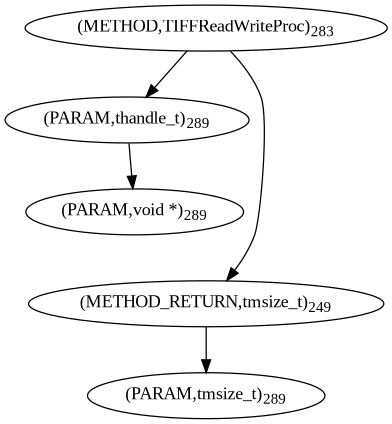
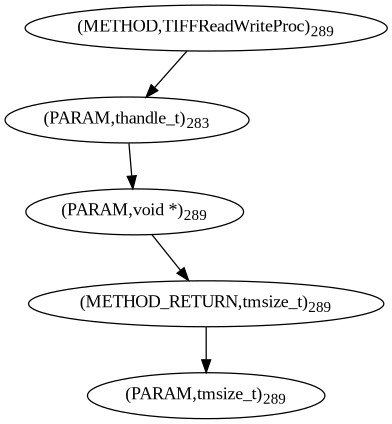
node "(METHOD,TIFFReadWriteProc)": text "283" -> "289"
node "(PARAM,thandle_t)": text "289" -> "283"
edge "(METHOD,TIFFReadWriteProc)" -> "(METHOD_RETURN,tmsize_t)": now "(PARAM,void *)" -> "(METHOD_RETURN,tmsize_t)"
node "(METHOD_RETURN,tmsize_t)": text "249" -> "289"
